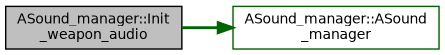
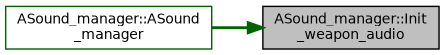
edge "ASound_manager::Init _weapon_audio" -> "ASound_manager::ASound _manager": reversed
